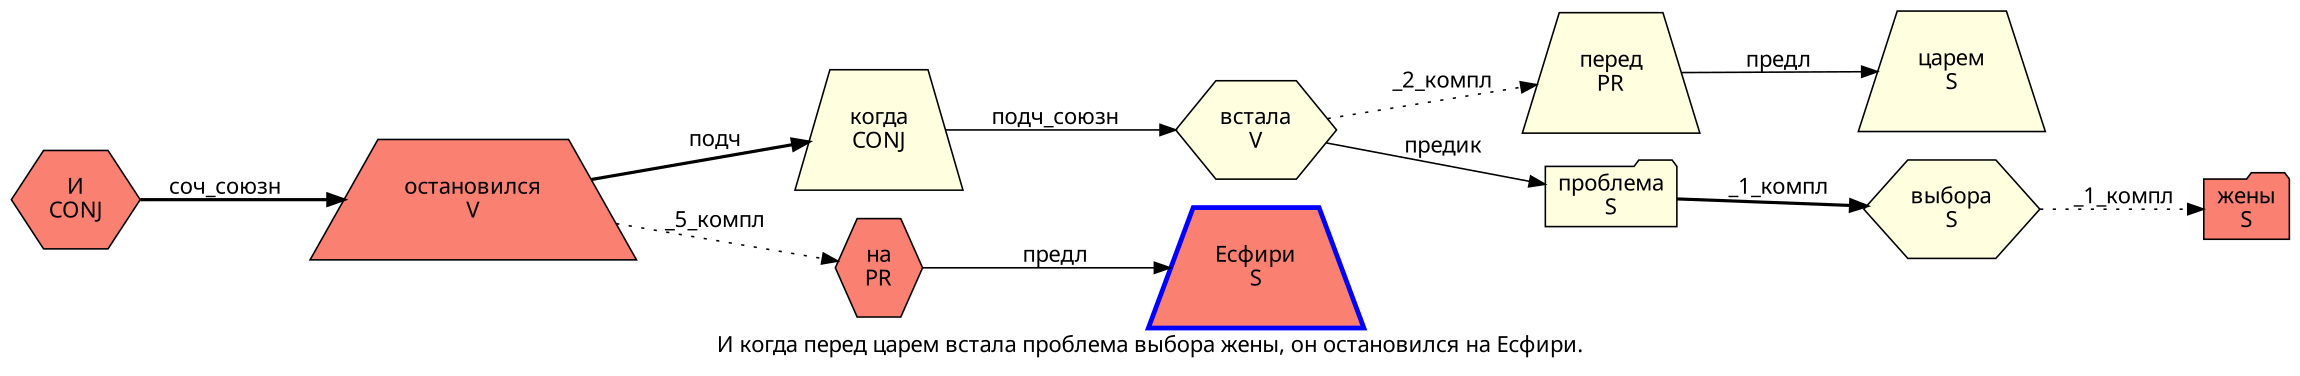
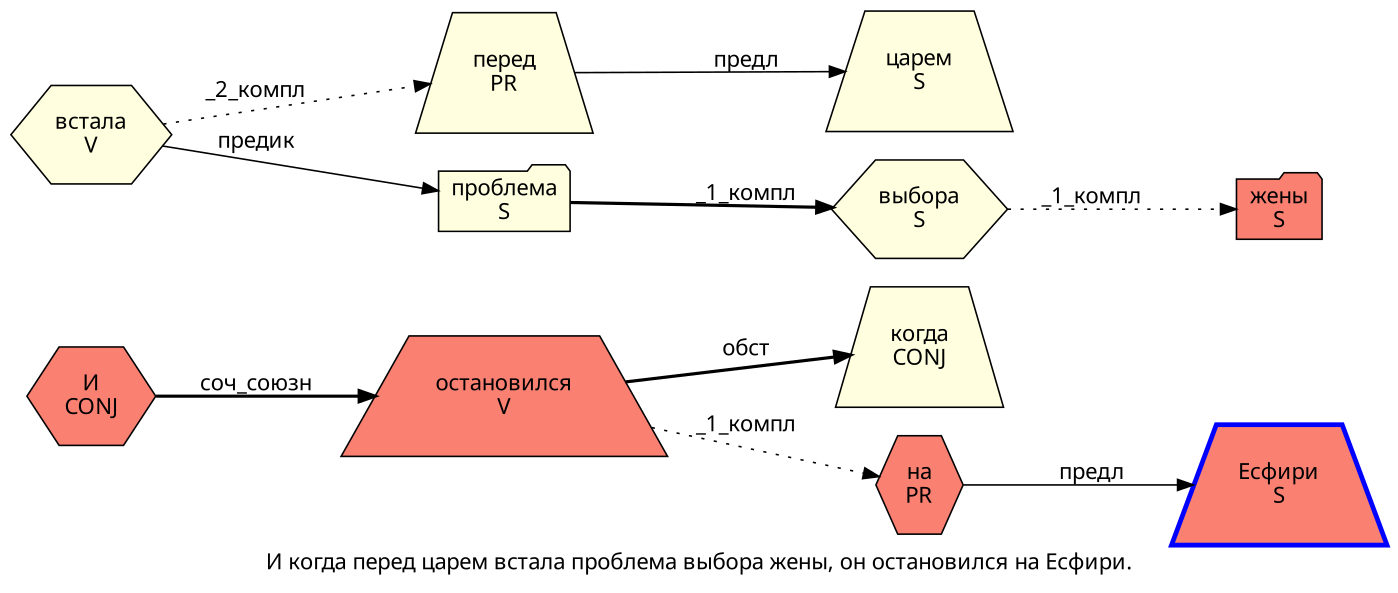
edge "когда CONJ" -> "встала V": removed, label "подч_союзн"
edge "остановился V" -> "когда CONJ": label "подч" -> "обст"
edge "остановился V" -> "на PR": label "_5_компл" -> "_1_компл"
